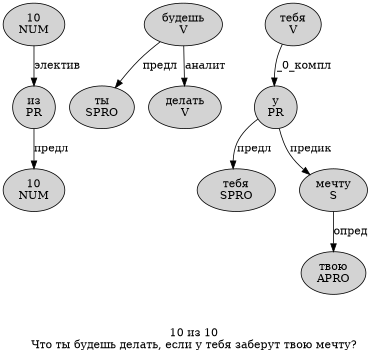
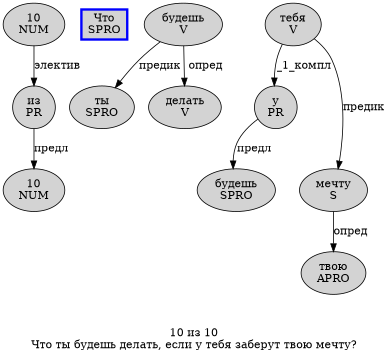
node "Что SPRO": added
edge "будешь V" -> "ты SPRO": label "предл" -> "предик"
edge "будешь V" -> "делать V": label "аналит" -> "опред"
edge "тебя V" -> "у PR": label "_0_компл" -> "_1_компл"
edge "у PR" -> "мечту S": now "тебя V" -> "мечту S"
node "тебя SPRO": label "тебя SPRO" -> "будешь SPRO"
